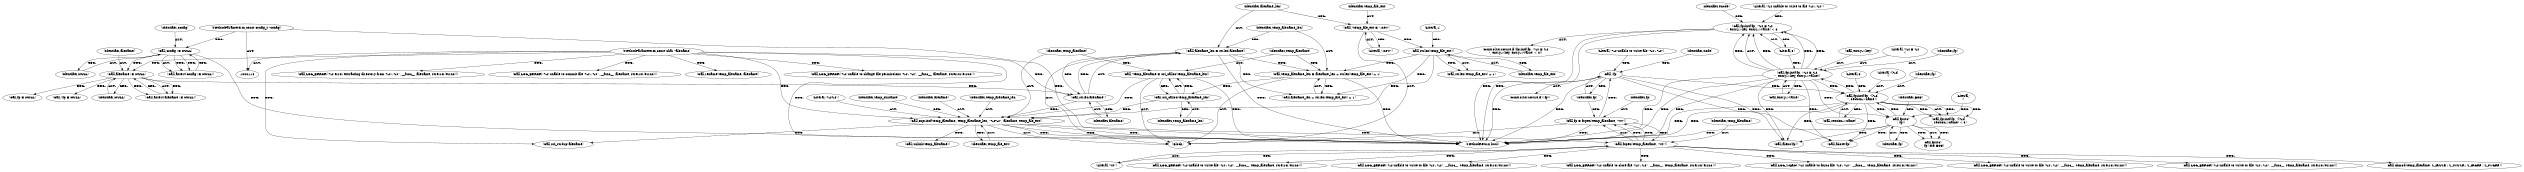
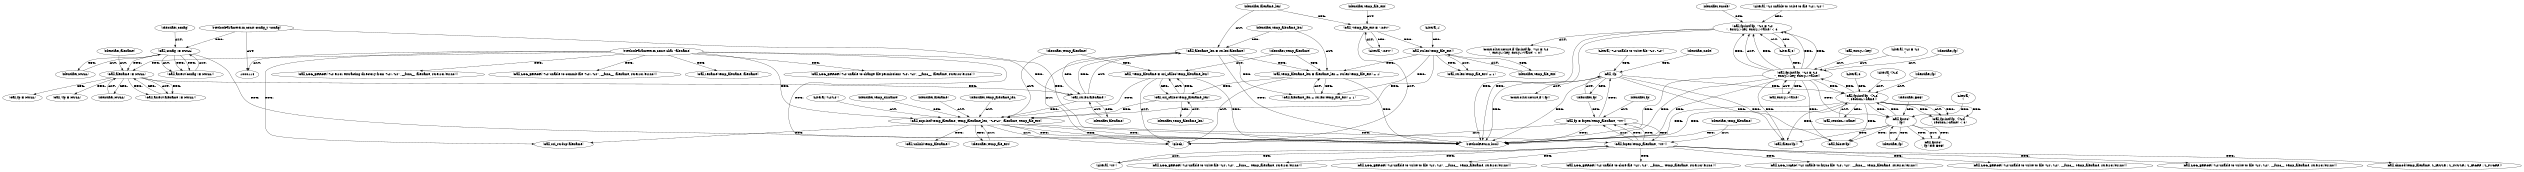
edge "(Call,assert(config != NULL))" -> "(Call,config != NULL)": label "CFG: " -> "AST: "
edge "(Call,filename != NULL)" -> "(Call,fp = NULL)": label "DDG: " -> "CFG: "
edge "(Call,fputc(' ', fp))" -> "(MethodReturn,bool)": label "DDG: " -> "CFG: "
